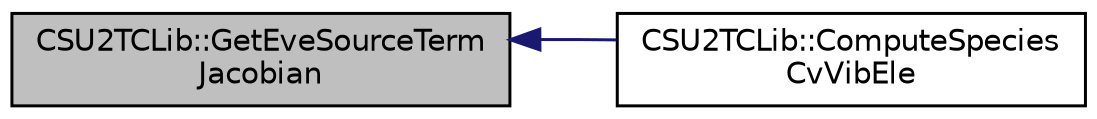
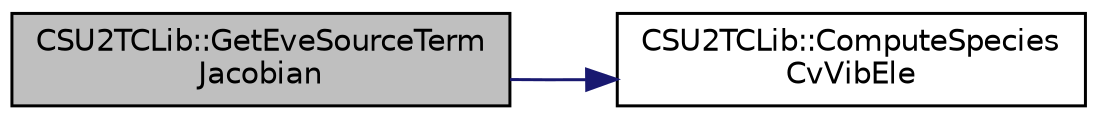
edge "CSU2TCLib::ComputeSpecies CvVibEle" -> "CSU2TCLib::GetEveSourceTerm Jacobian": reversed
